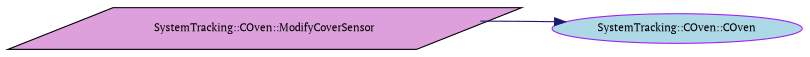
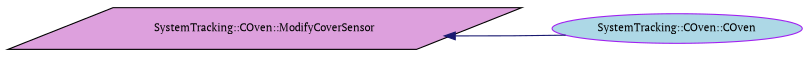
edge "SystemTracking::COven::ModifyCoverSensor" -> "SystemTracking::COven::COven": reversed
